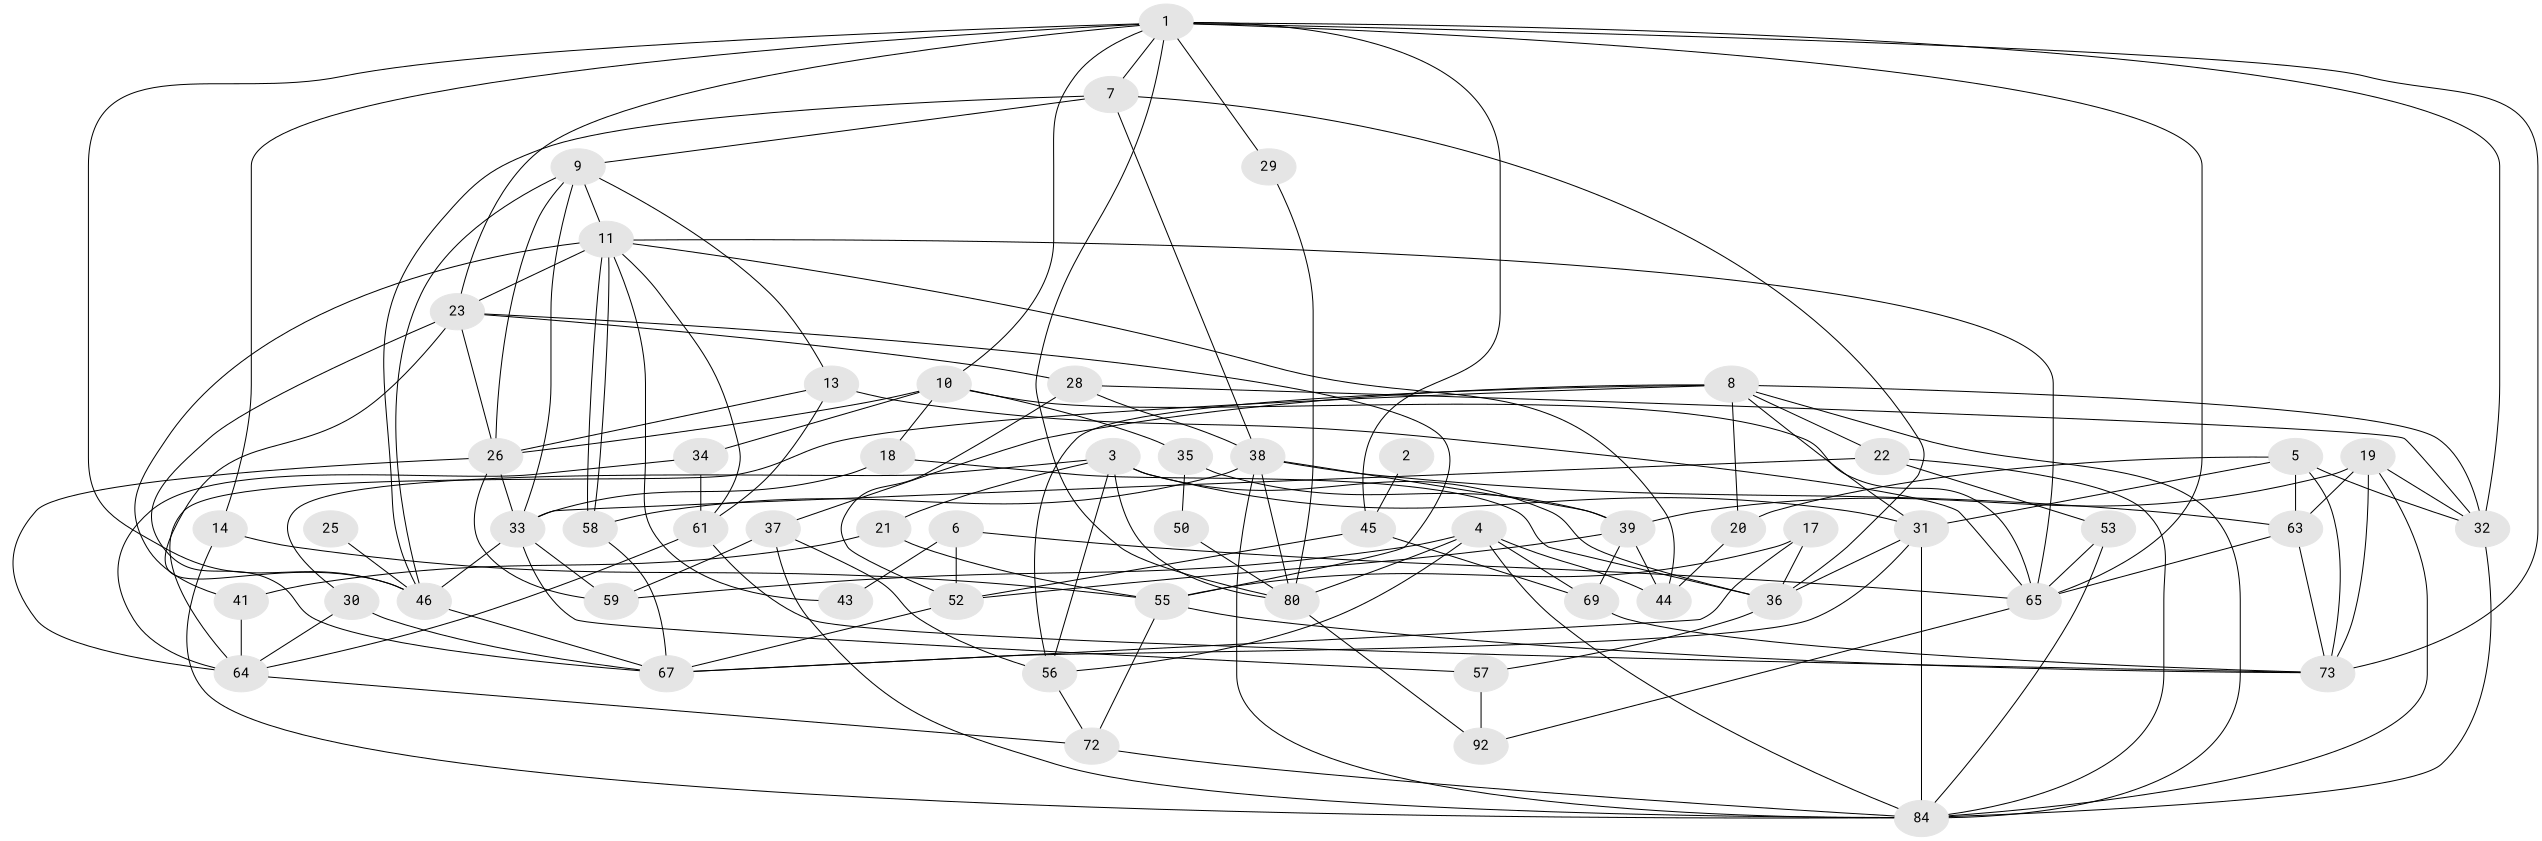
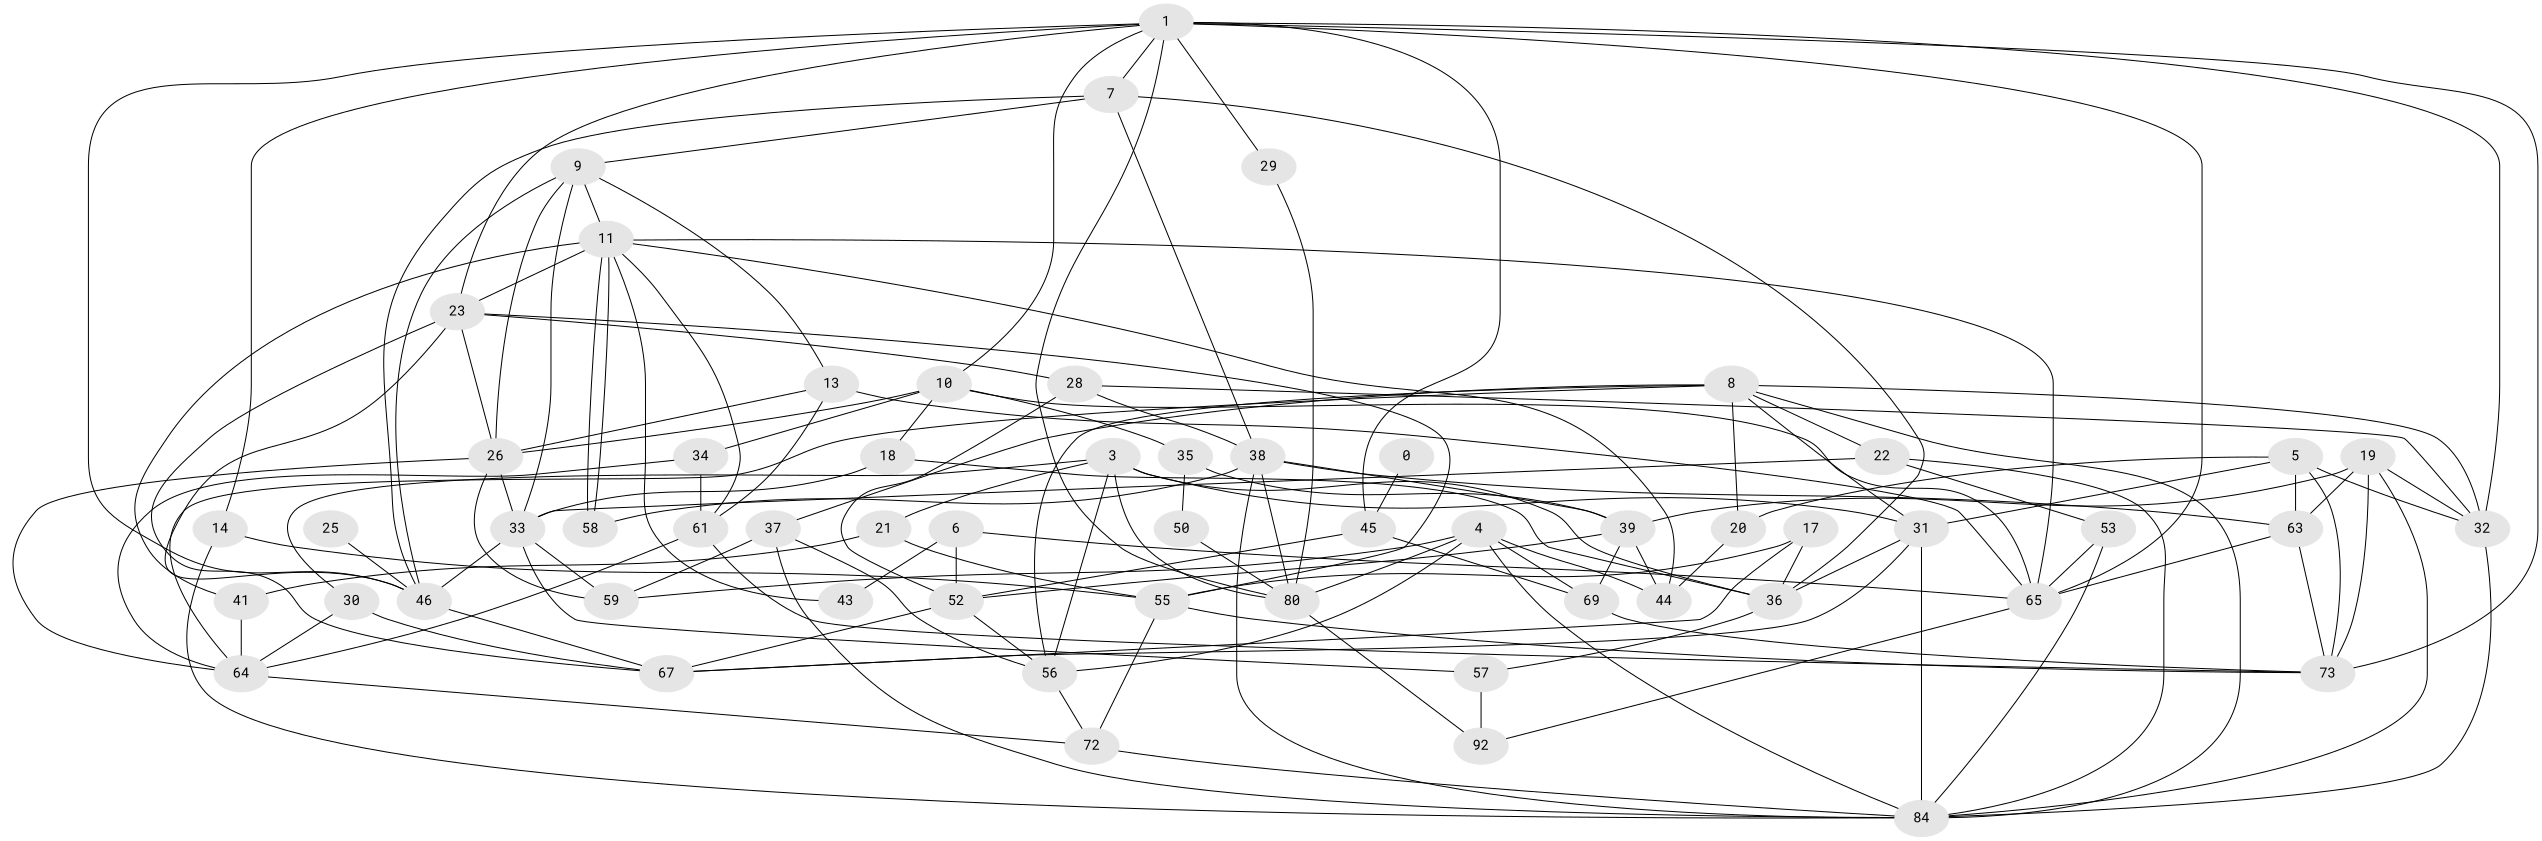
node "2": label "2" -> "0"
edge "58" -- "67": removed
edge "52" -- "56": added
